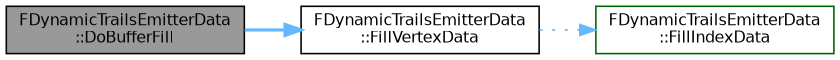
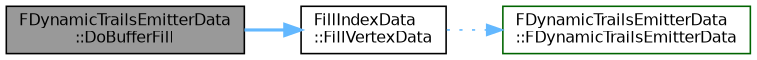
node "FDynamicTrailsEmitterData ::FillVertexData": label "FDynamicTrailsEmitterData ::FillVertexData" -> "FillIndexData ::FillVertexData"
node "FDynamicTrailsEmitterData ::FillIndexData": label "FDynamicTrailsEmitterData ::FillIndexData" -> "FDynamicTrailsEmitterData ::FDynamicTrailsEmitterData"
